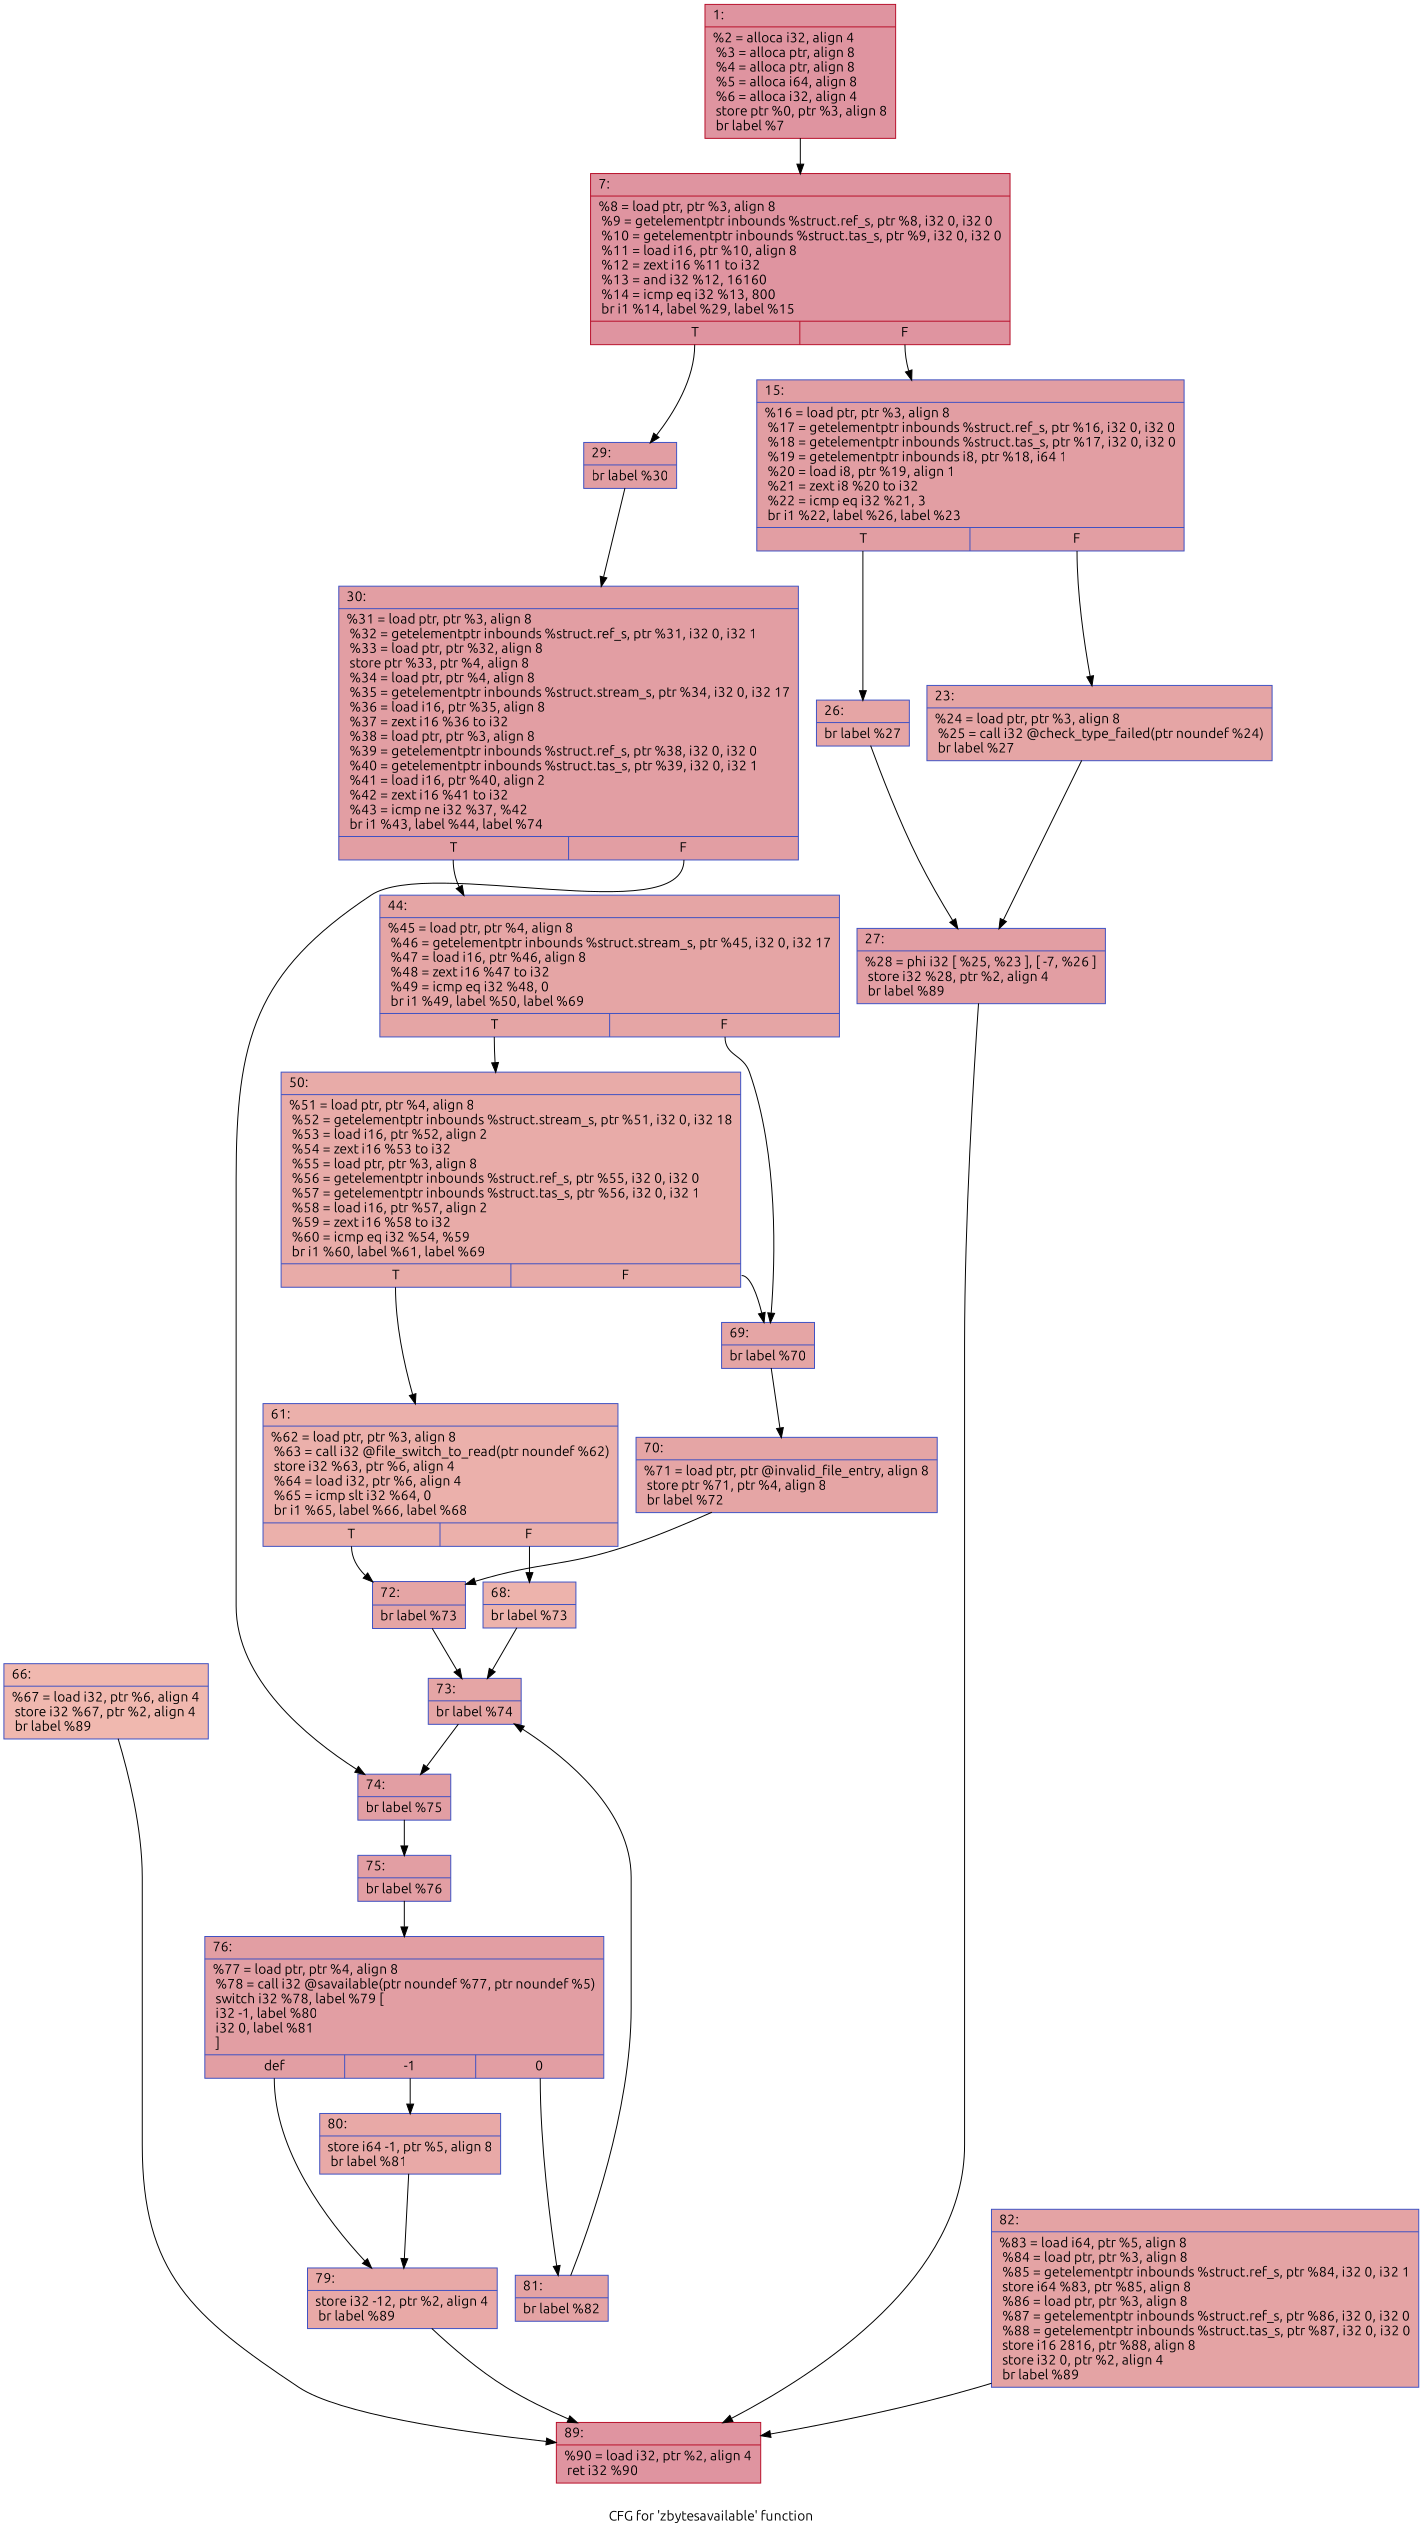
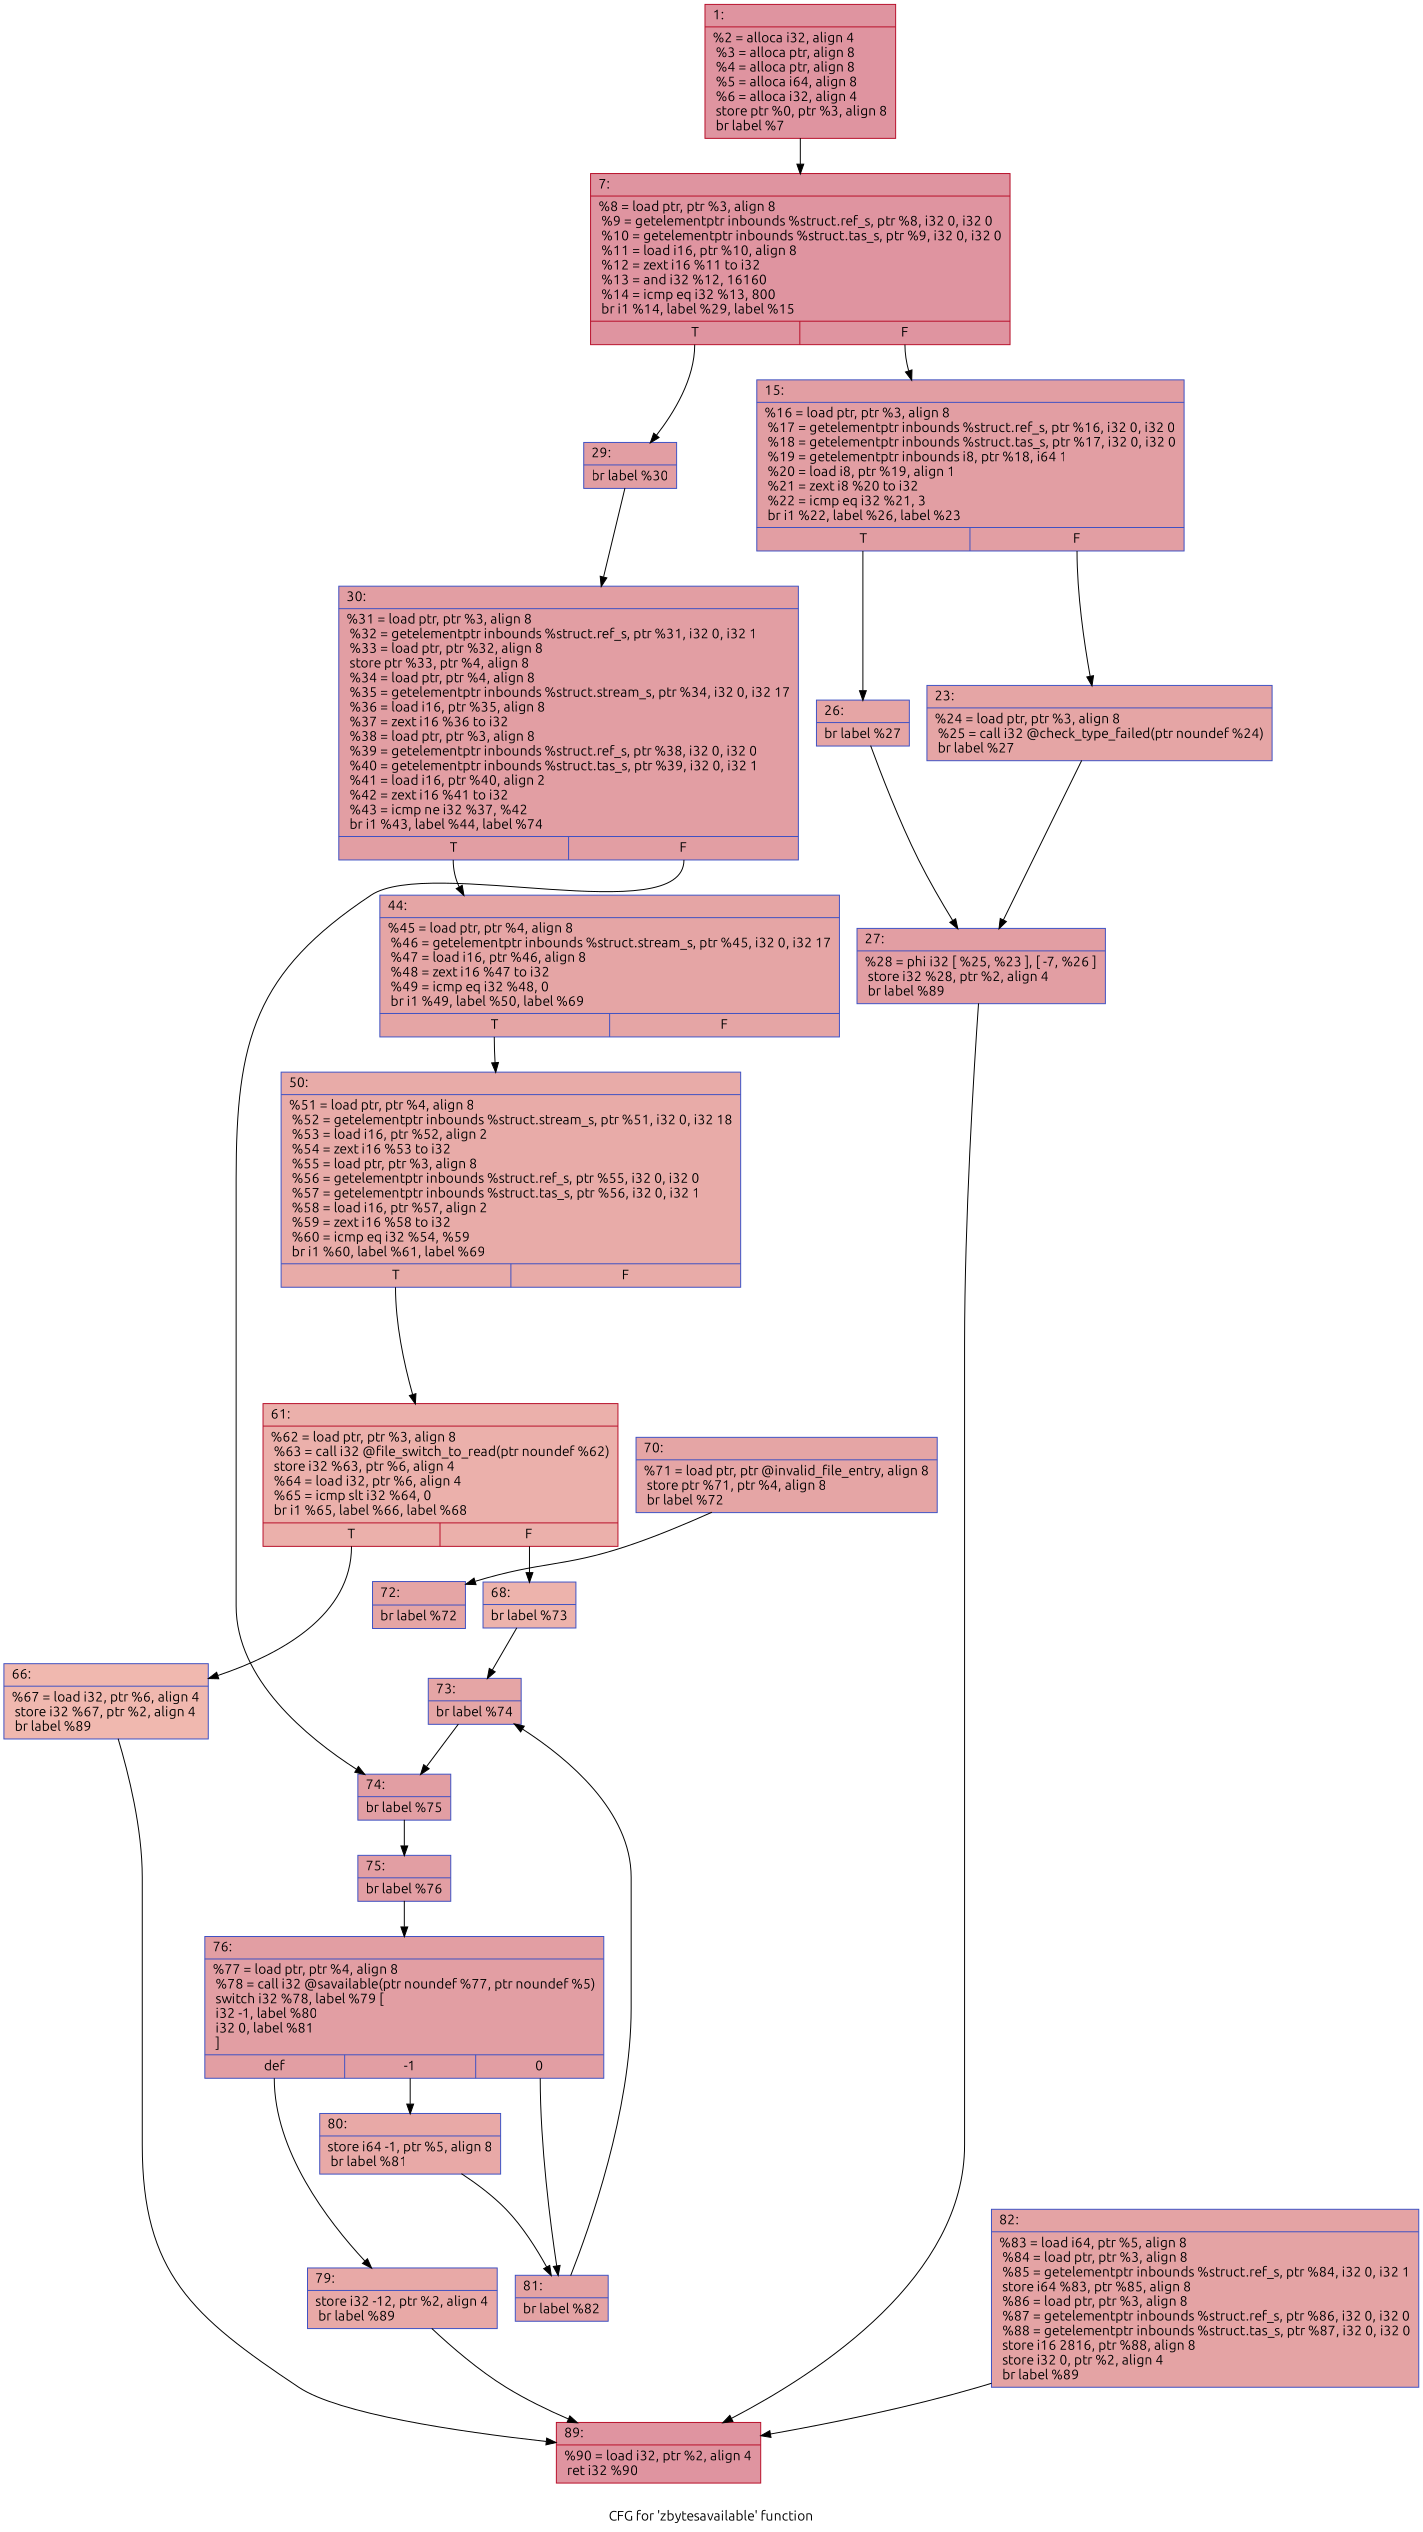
node "69:": removed
node "61:": color #3d50c3ff -> #b70d28ff
edge "61:" -> "72:": now "61:" -> "66:"
node "72:": text "br label %73" -> "br label %72"
edge "72:" -> "73:": removed
edge "80:" -> "79:": now "80:" -> "81:"
